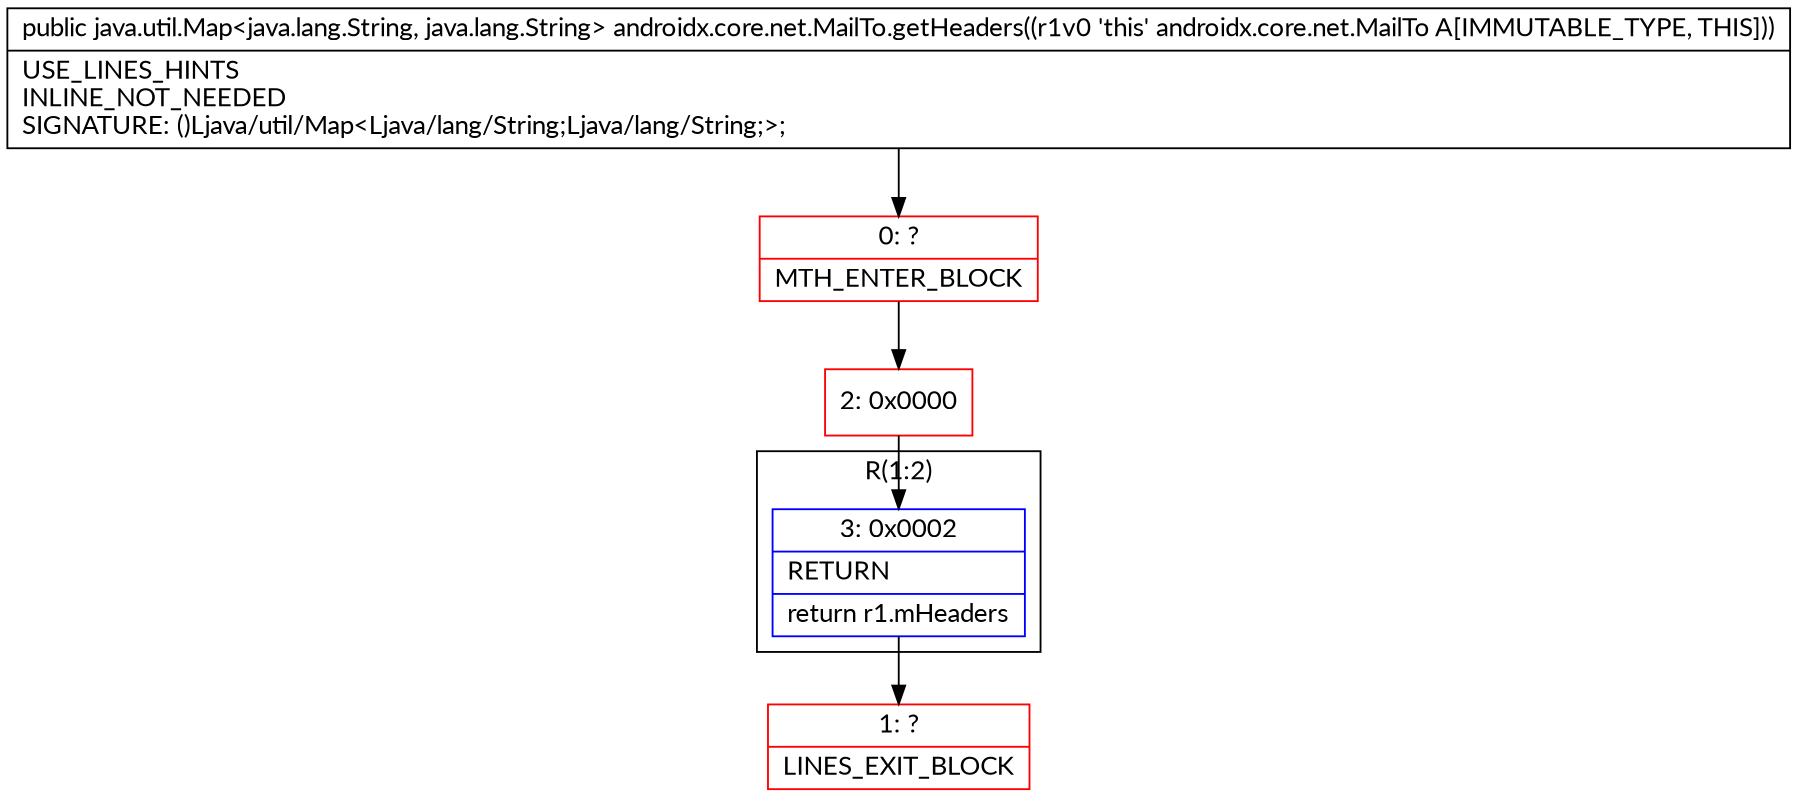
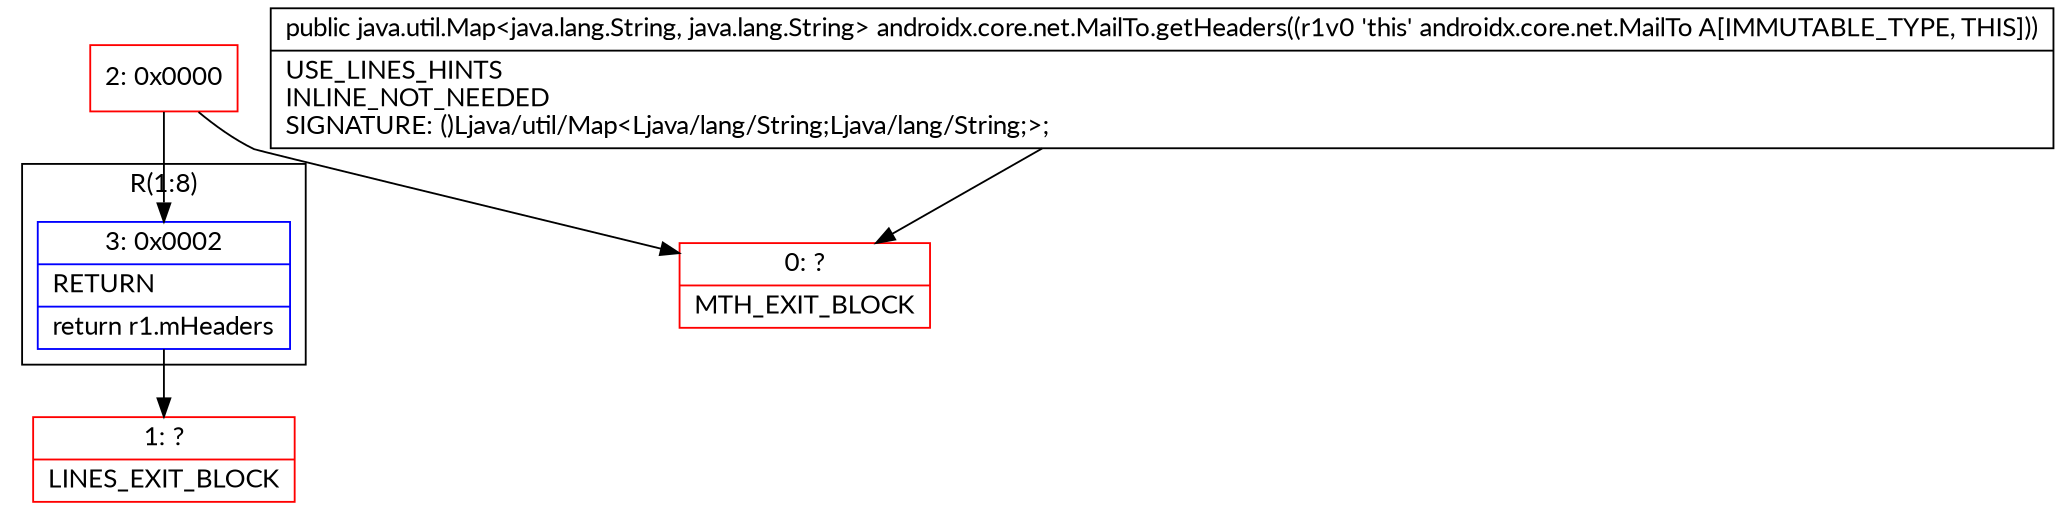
node "0: ?": text "MTH_ENTER_BLOCK" -> "MTH_EXIT_BLOCK"
edge "0: ?" -> "2: 0x0000": reversed
cluster "R(1:2)": label "R(1:2)" -> "R(1:8)"
